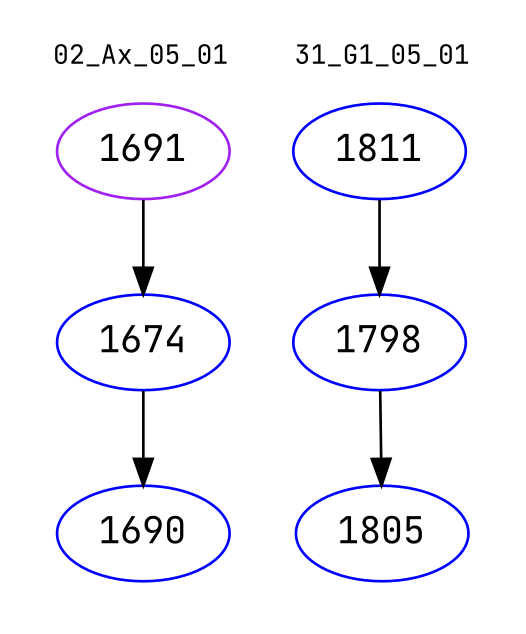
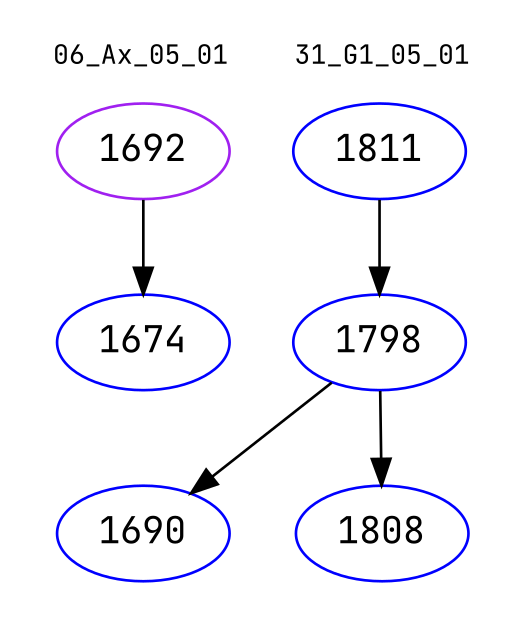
cluster "02_Ax_05_01": label "02_Ax_05_01" -> "06_Ax_05_01"
node "1691": label "1691" -> "1692"
edge "1674" -> "1690": now "1798" -> "1690"
node "1805": label "1805" -> "1808"
